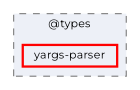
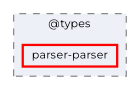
node "yargs-parser": label "yargs-parser" -> "parser-parser"
